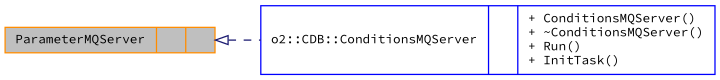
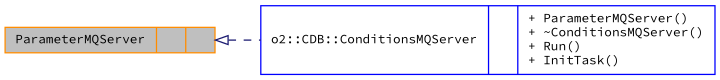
node "o2::CDB::ConditionsMQServer": text "+ ConditionsMQServer()" -> "+ ParameterMQServer()"
